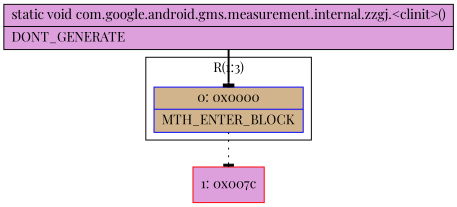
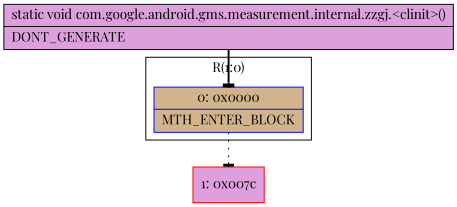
cluster "R(1:3)": label "R(1:3)" -> "R(1:0)"
